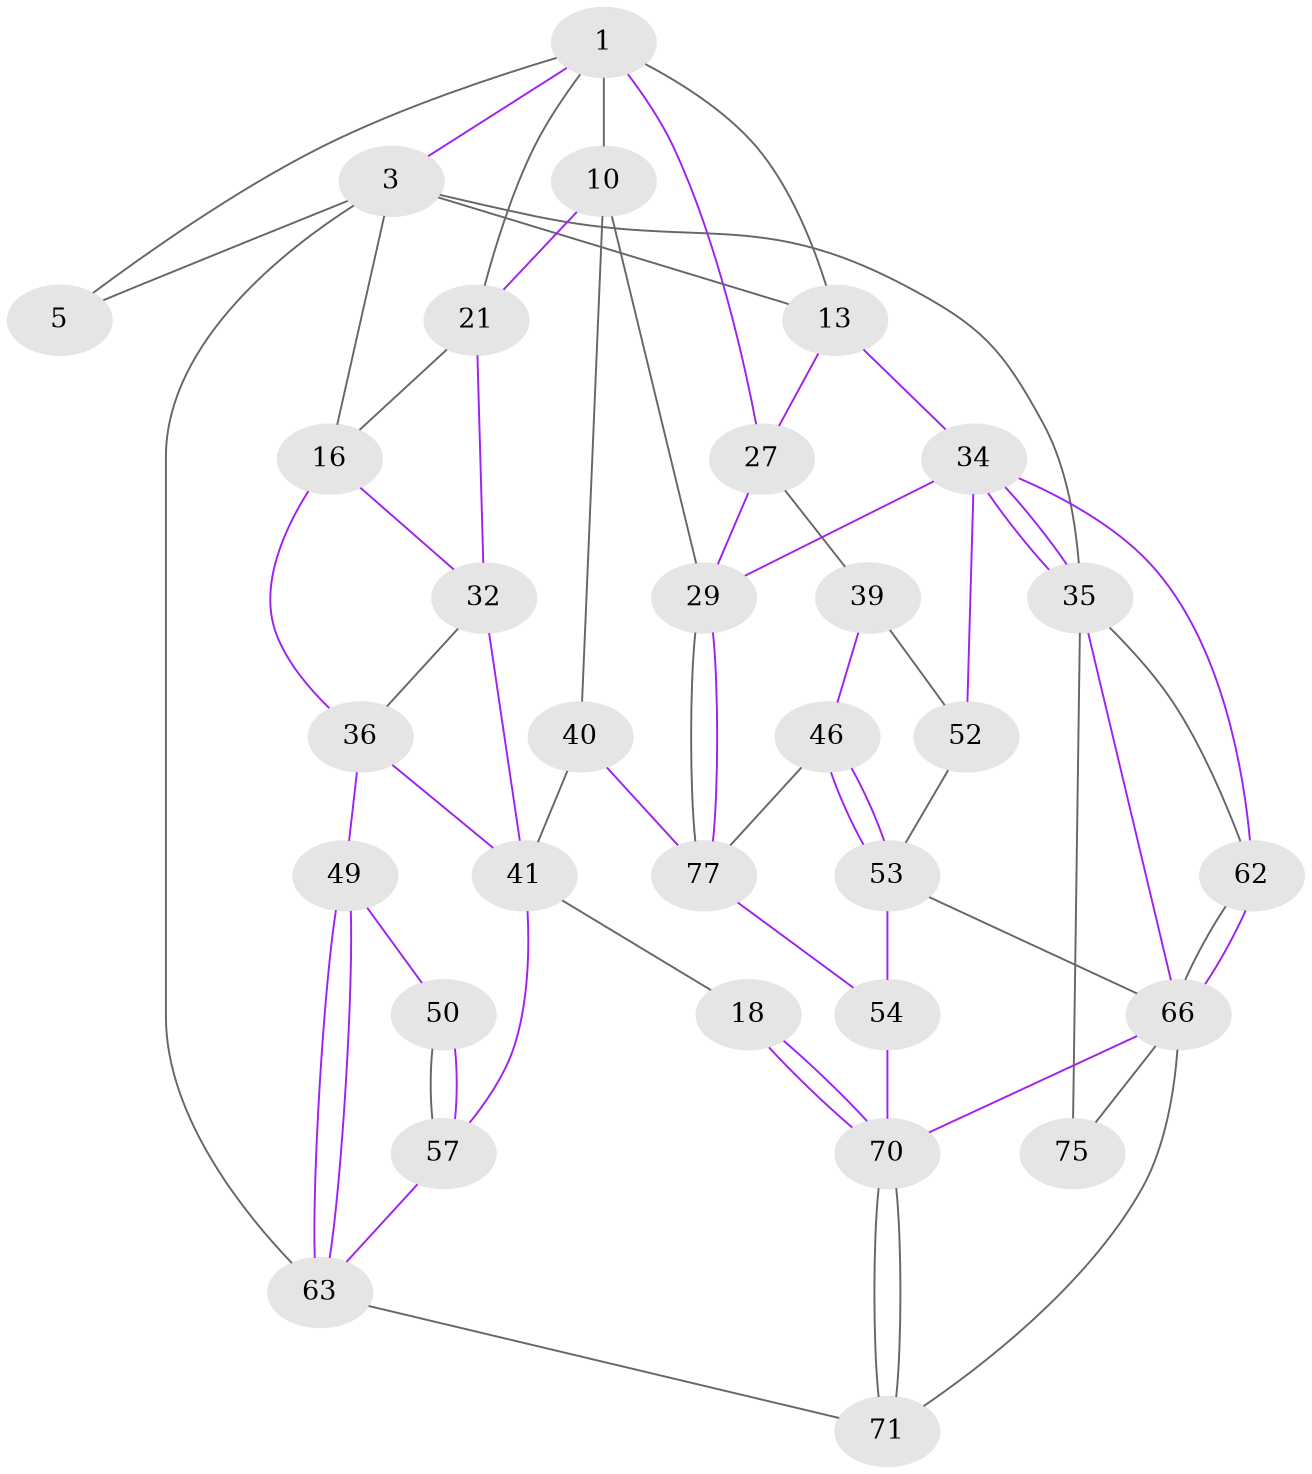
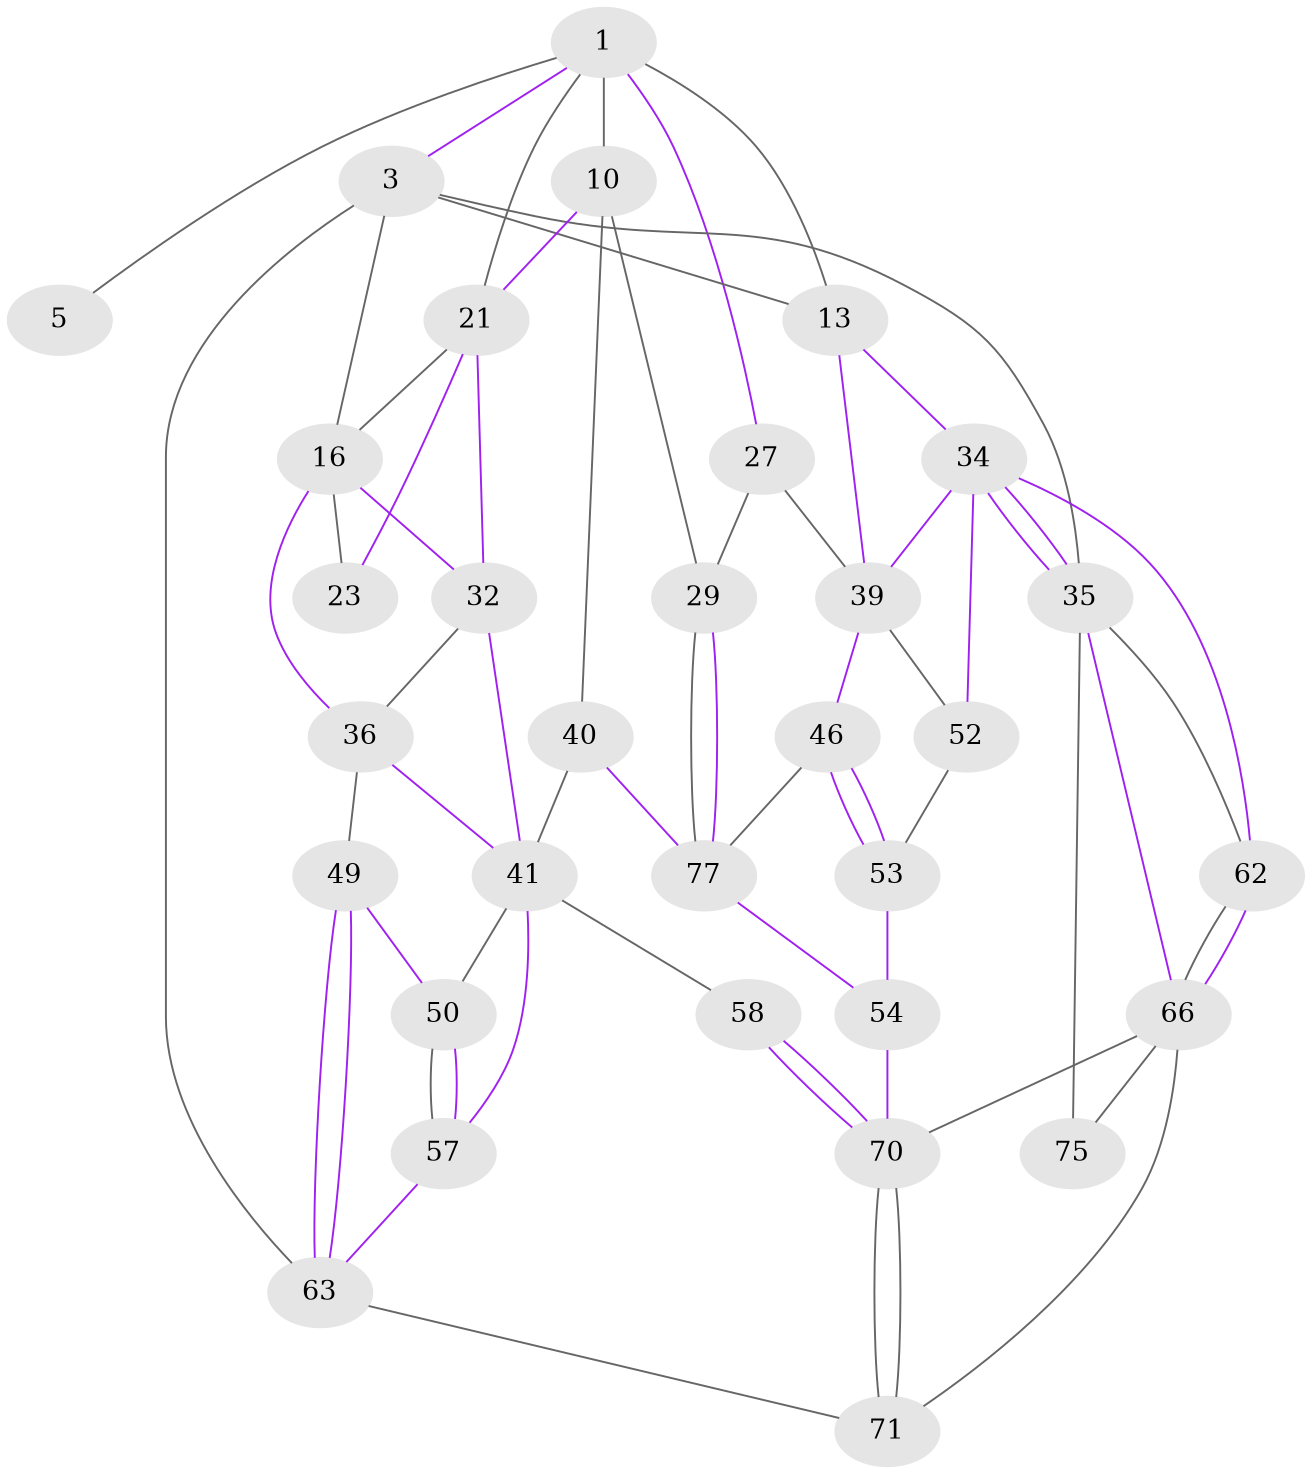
edge "3" -- "5": removed
edge "13" -- "27": now "13" -- "39"
edge "27" -- "29": color purple -> gray40
edge "34" -- "29": now "34" -- "39"
node "23": added
edge "36" -- "49": color purple -> gray40
edge "41" -- "50": added
edge "53" -- "66": removed
node "18": label "18" -> "58"
edge "66" -- "70": color purple -> gray40
